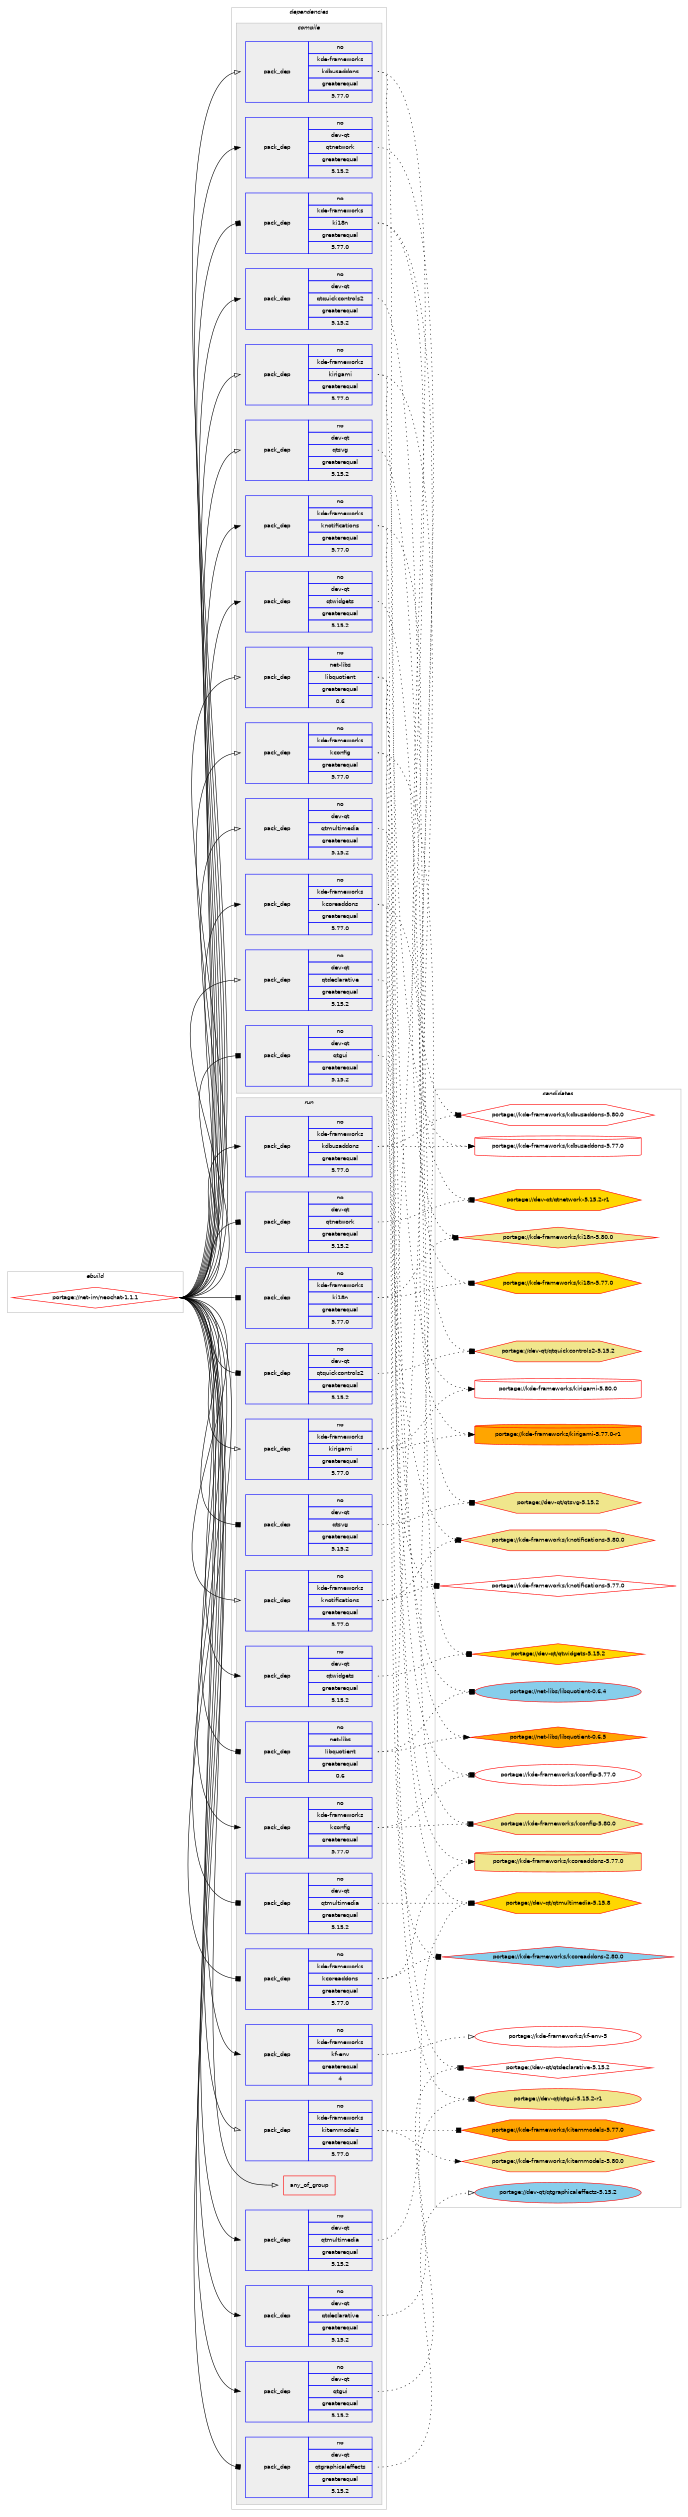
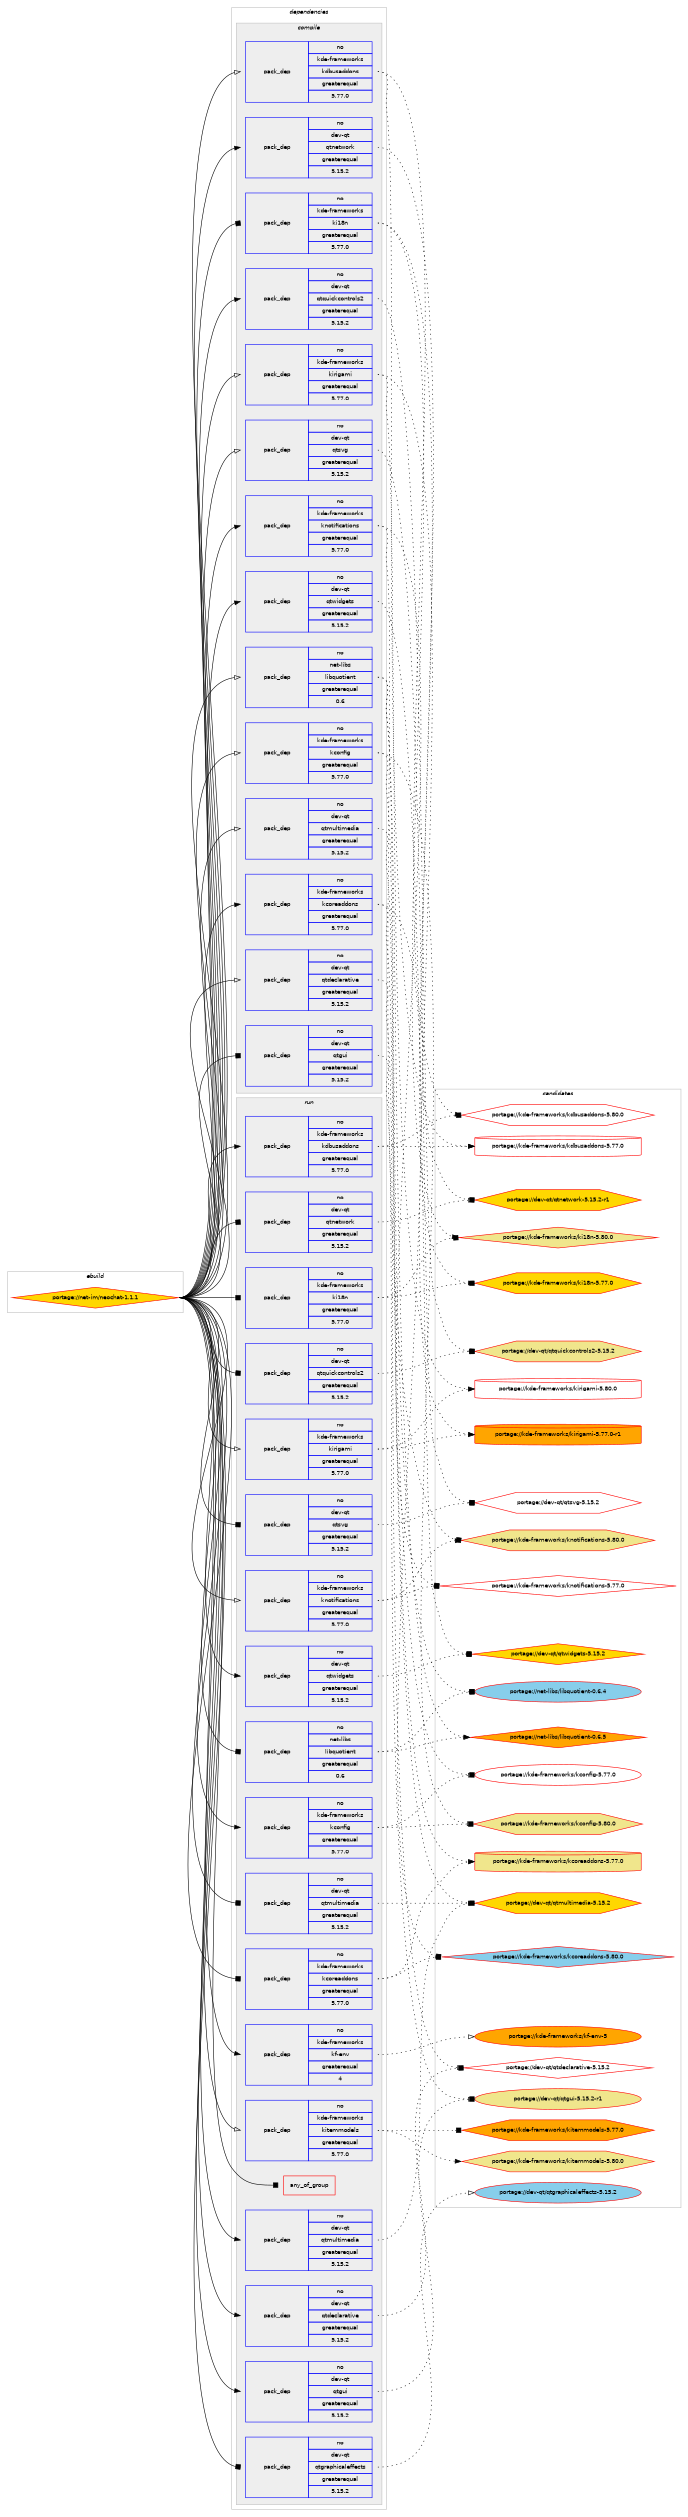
node "portage://net-im/neochat-1.1.1": fillcolor white -> gold
node "portage://dev-qt/qtsvg-5.15.2": fillcolor khaki -> white
edge "portage://net-im/neochat-1.1.1" -> "any_of_group": arrowhead onormal -> box
node "portage://dev-qt/qtmultimedia-5.15.8": label "portage://dev-qt/qtmultimedia-5.15.8" -> "portage://dev-qt/qtmultimedia-5.15.2"
node "portage://kde-frameworks/kcoreaddons-2.80.0": label "portage://kde-frameworks/kcoreaddons-2.80.0" -> "portage://kde-frameworks/kcoreaddons-5.80.0"
node "portage://kde-frameworks/kf-env-5": fillcolor white -> orange
